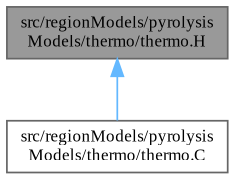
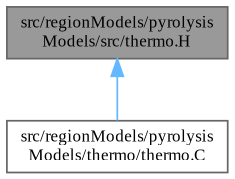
node "src/regionModels/pyrolysis Models/thermo/thermo.H": label "src/regionModels/pyrolysis Models/thermo/thermo.H" -> "src/regionModels/pyrolysis Models/src/thermo.H"
